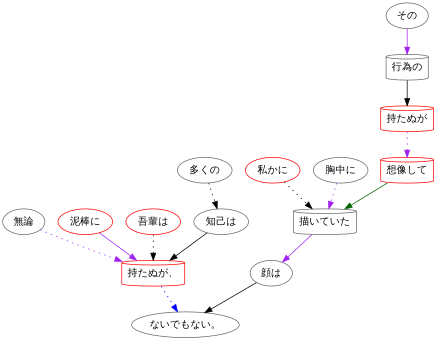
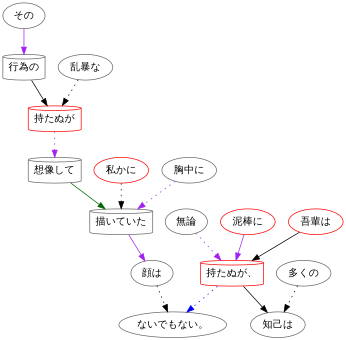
node "乱暴な": added
node "想像して": color red -> gray40
edge "吾輩は" -> "持たぬが、": style dotted -> solid
edge "知己は" -> "持たぬが、": reversed
edge "顔は" -> "ないでもない。": style solid -> dotted
